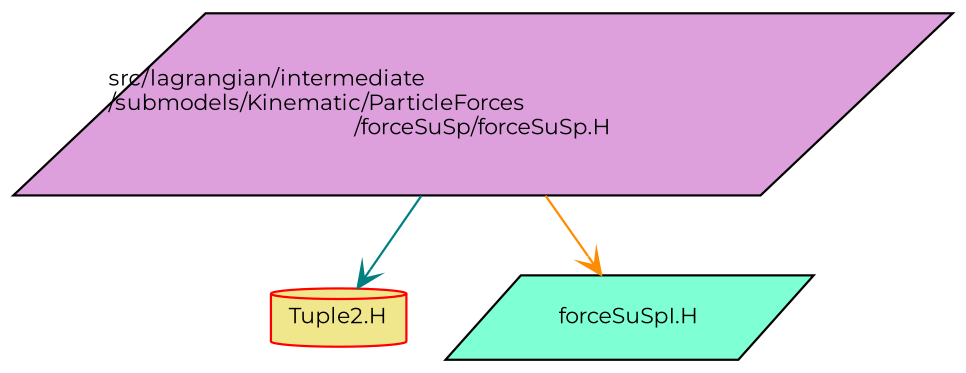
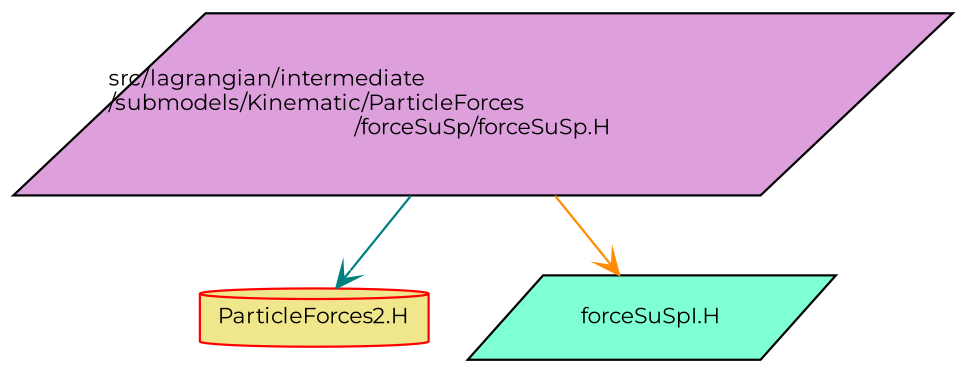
node "Tuple2.H": label "Tuple2.H" -> "ParticleForces2.H"
